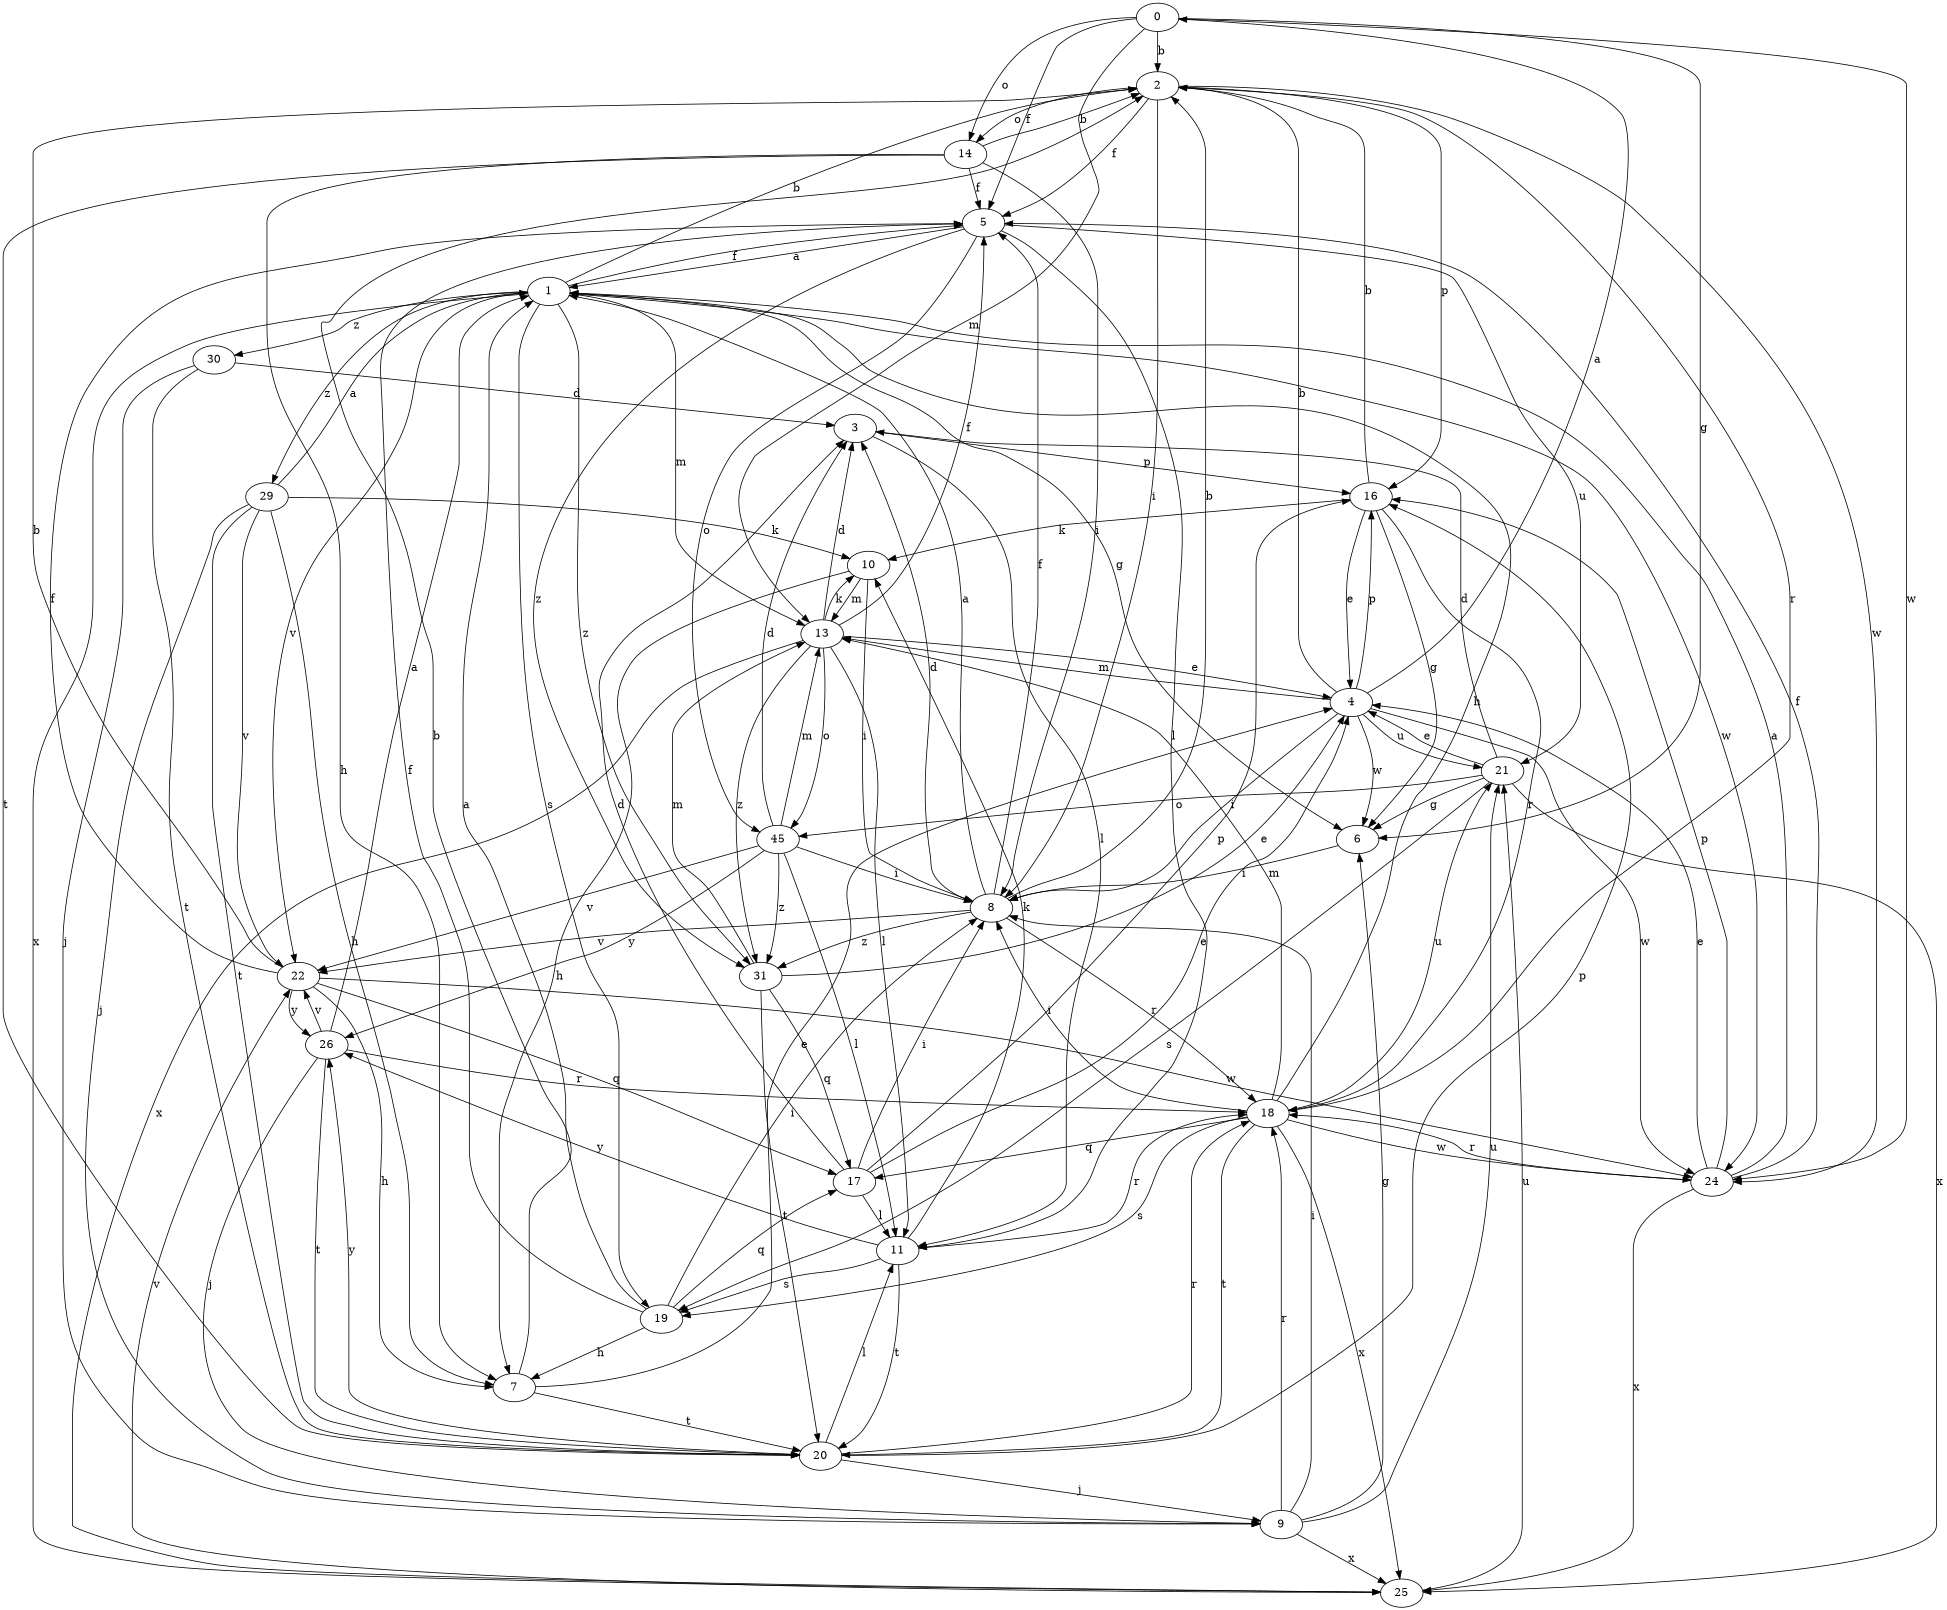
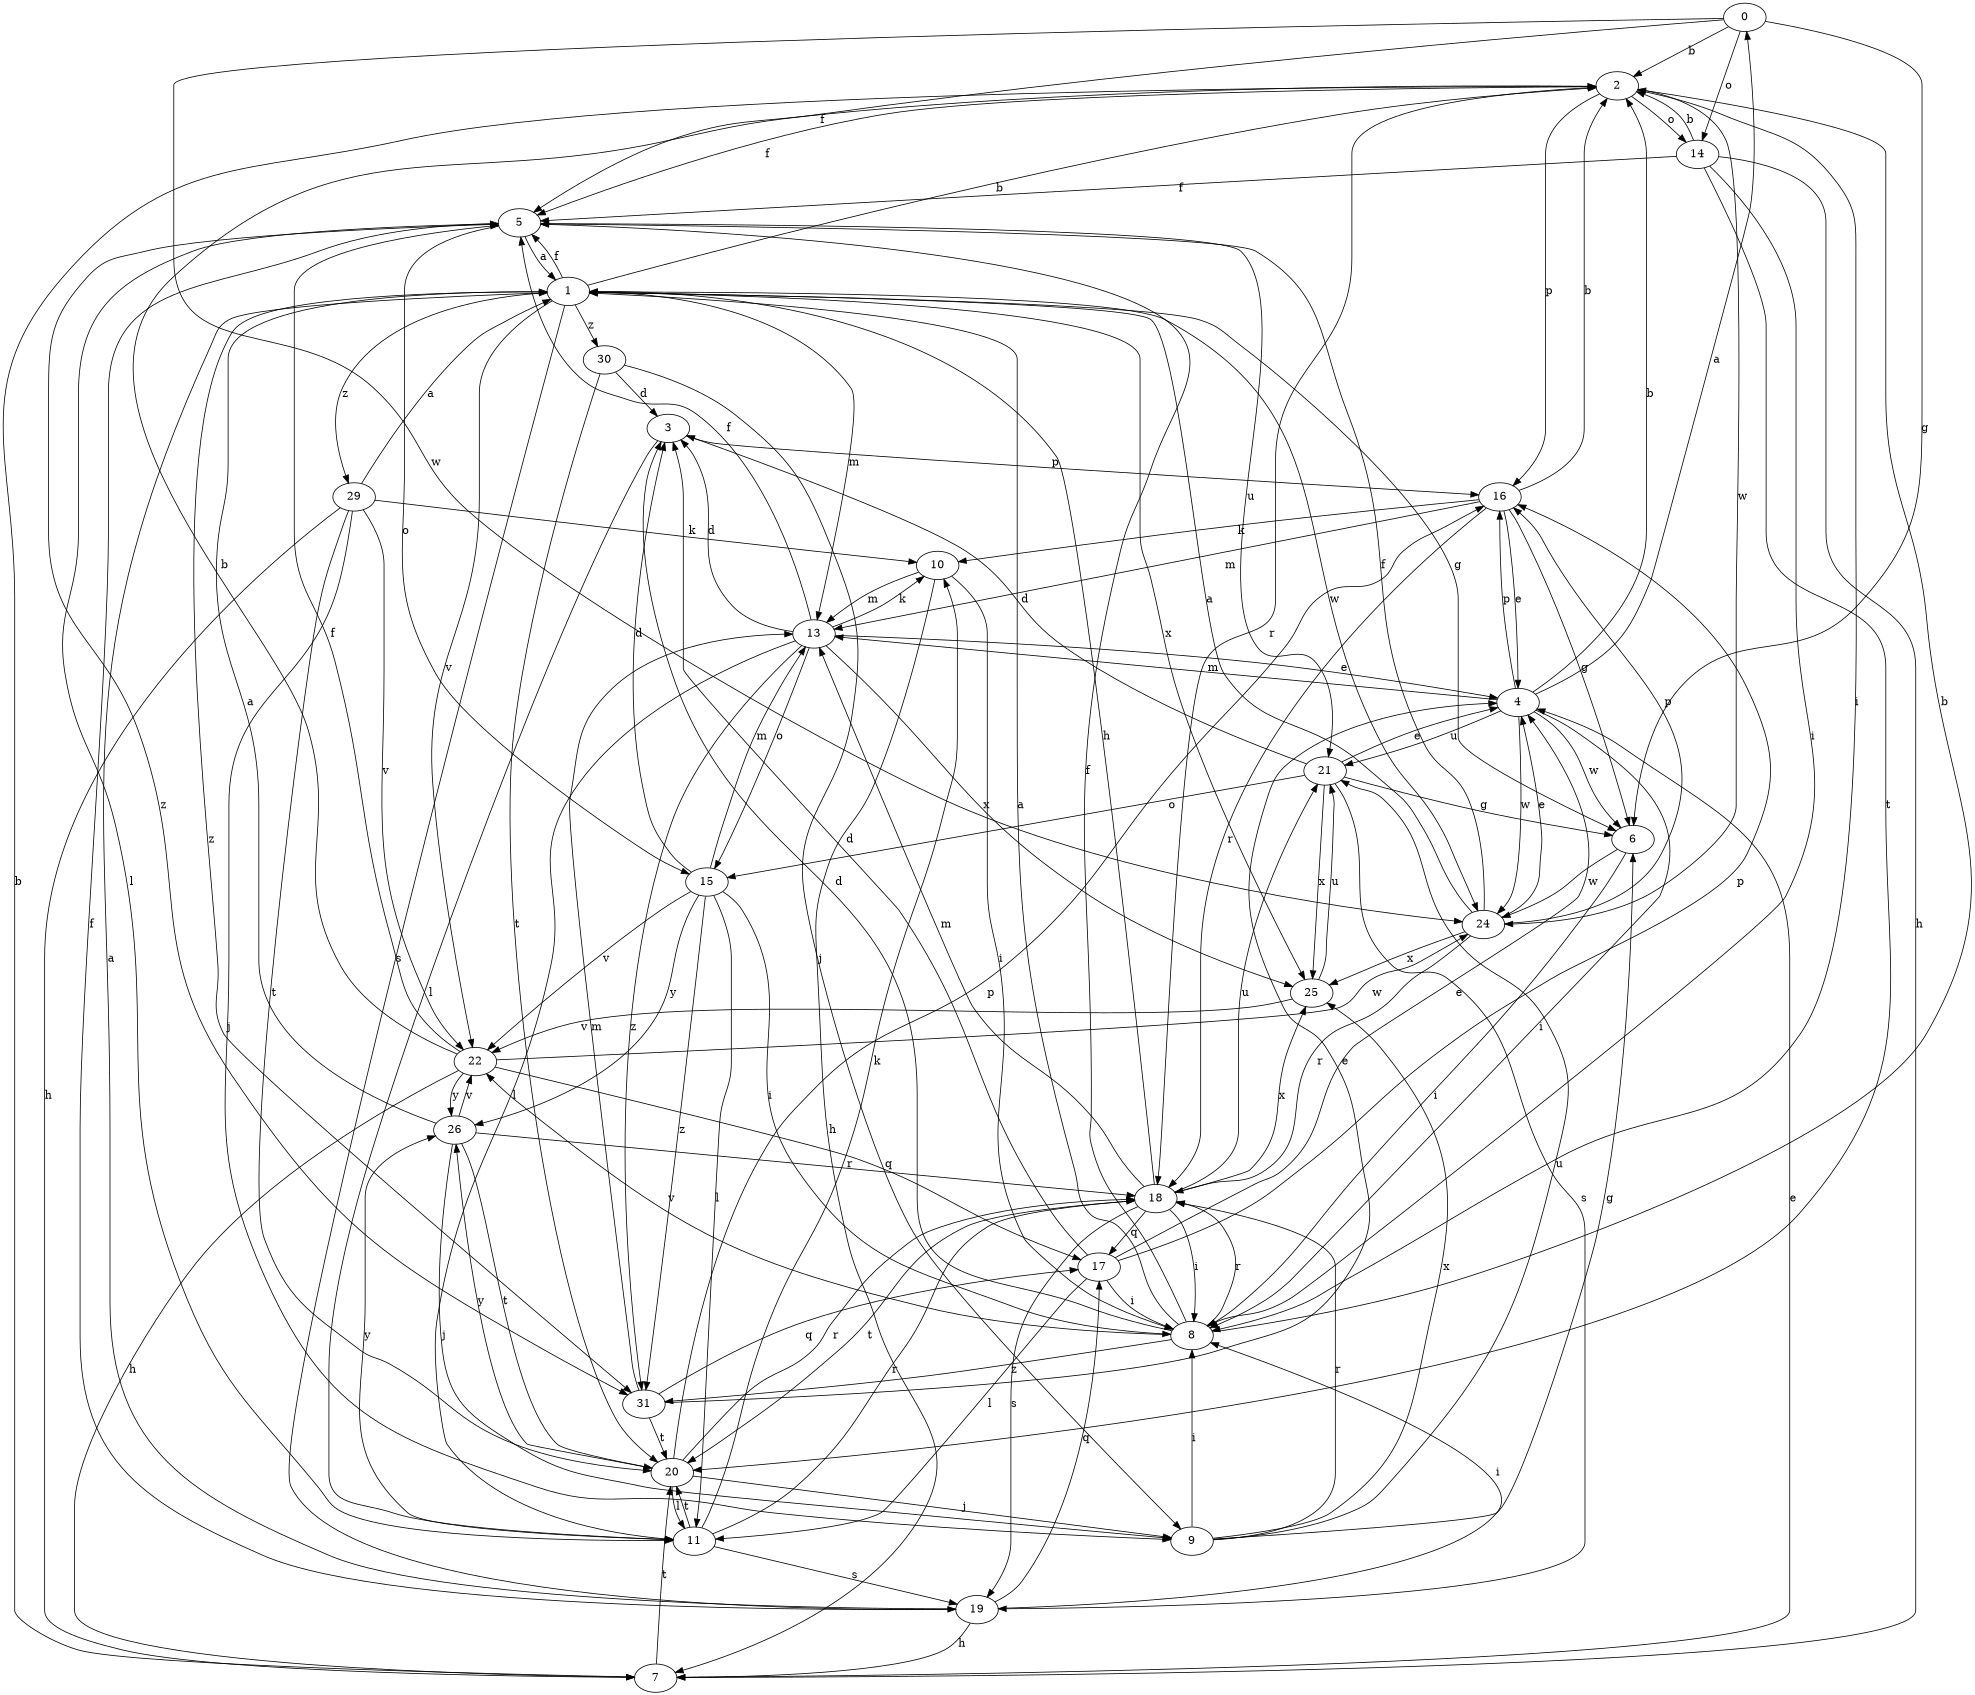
edge "0" -> "13": now "16" -> "13"
node "45": label "45" -> "15"
edge "18" -> "24": now "6" -> "24"
